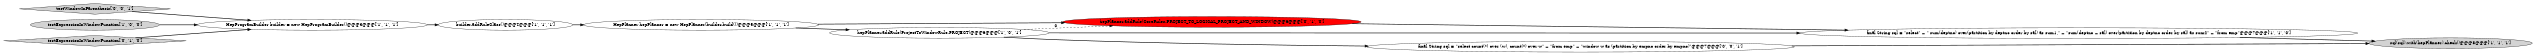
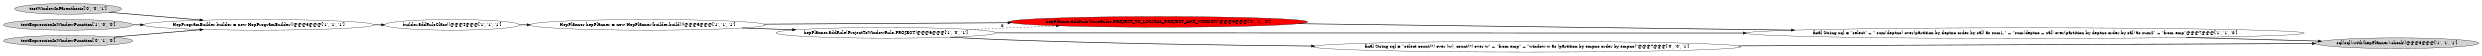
node "testWindowInParenthesis['0', '0', '1']": shape diamond -> ellipse
node "testExpressionInWindowFunction['0', '1', '0']": shape diamond -> ellipse
